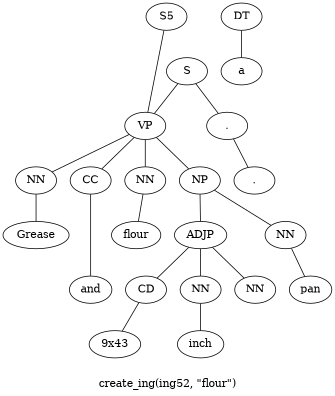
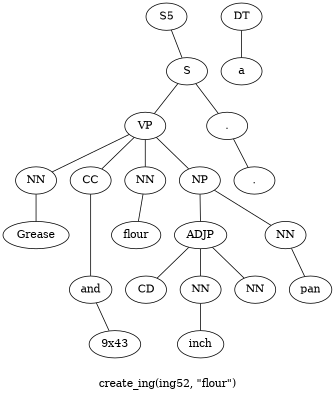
edge "S5" -- "VP": now "S5" -- "S"
edge "CD" -- "9x43": now "and" -- "9x43"
